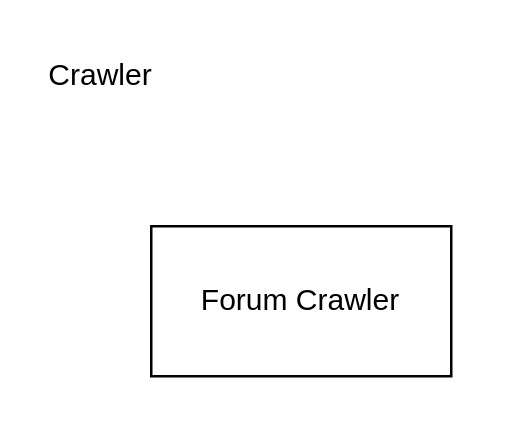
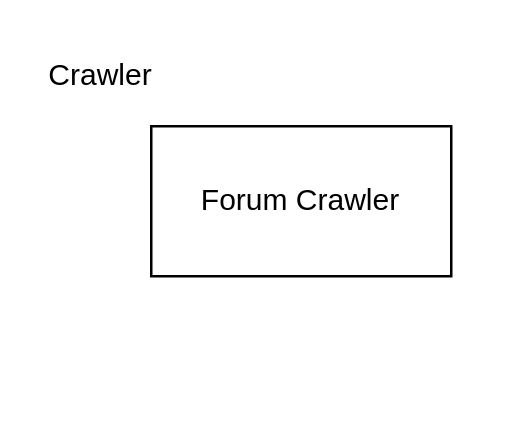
node "Forum Crawler": moved (301, 301) -> (301, 201)
